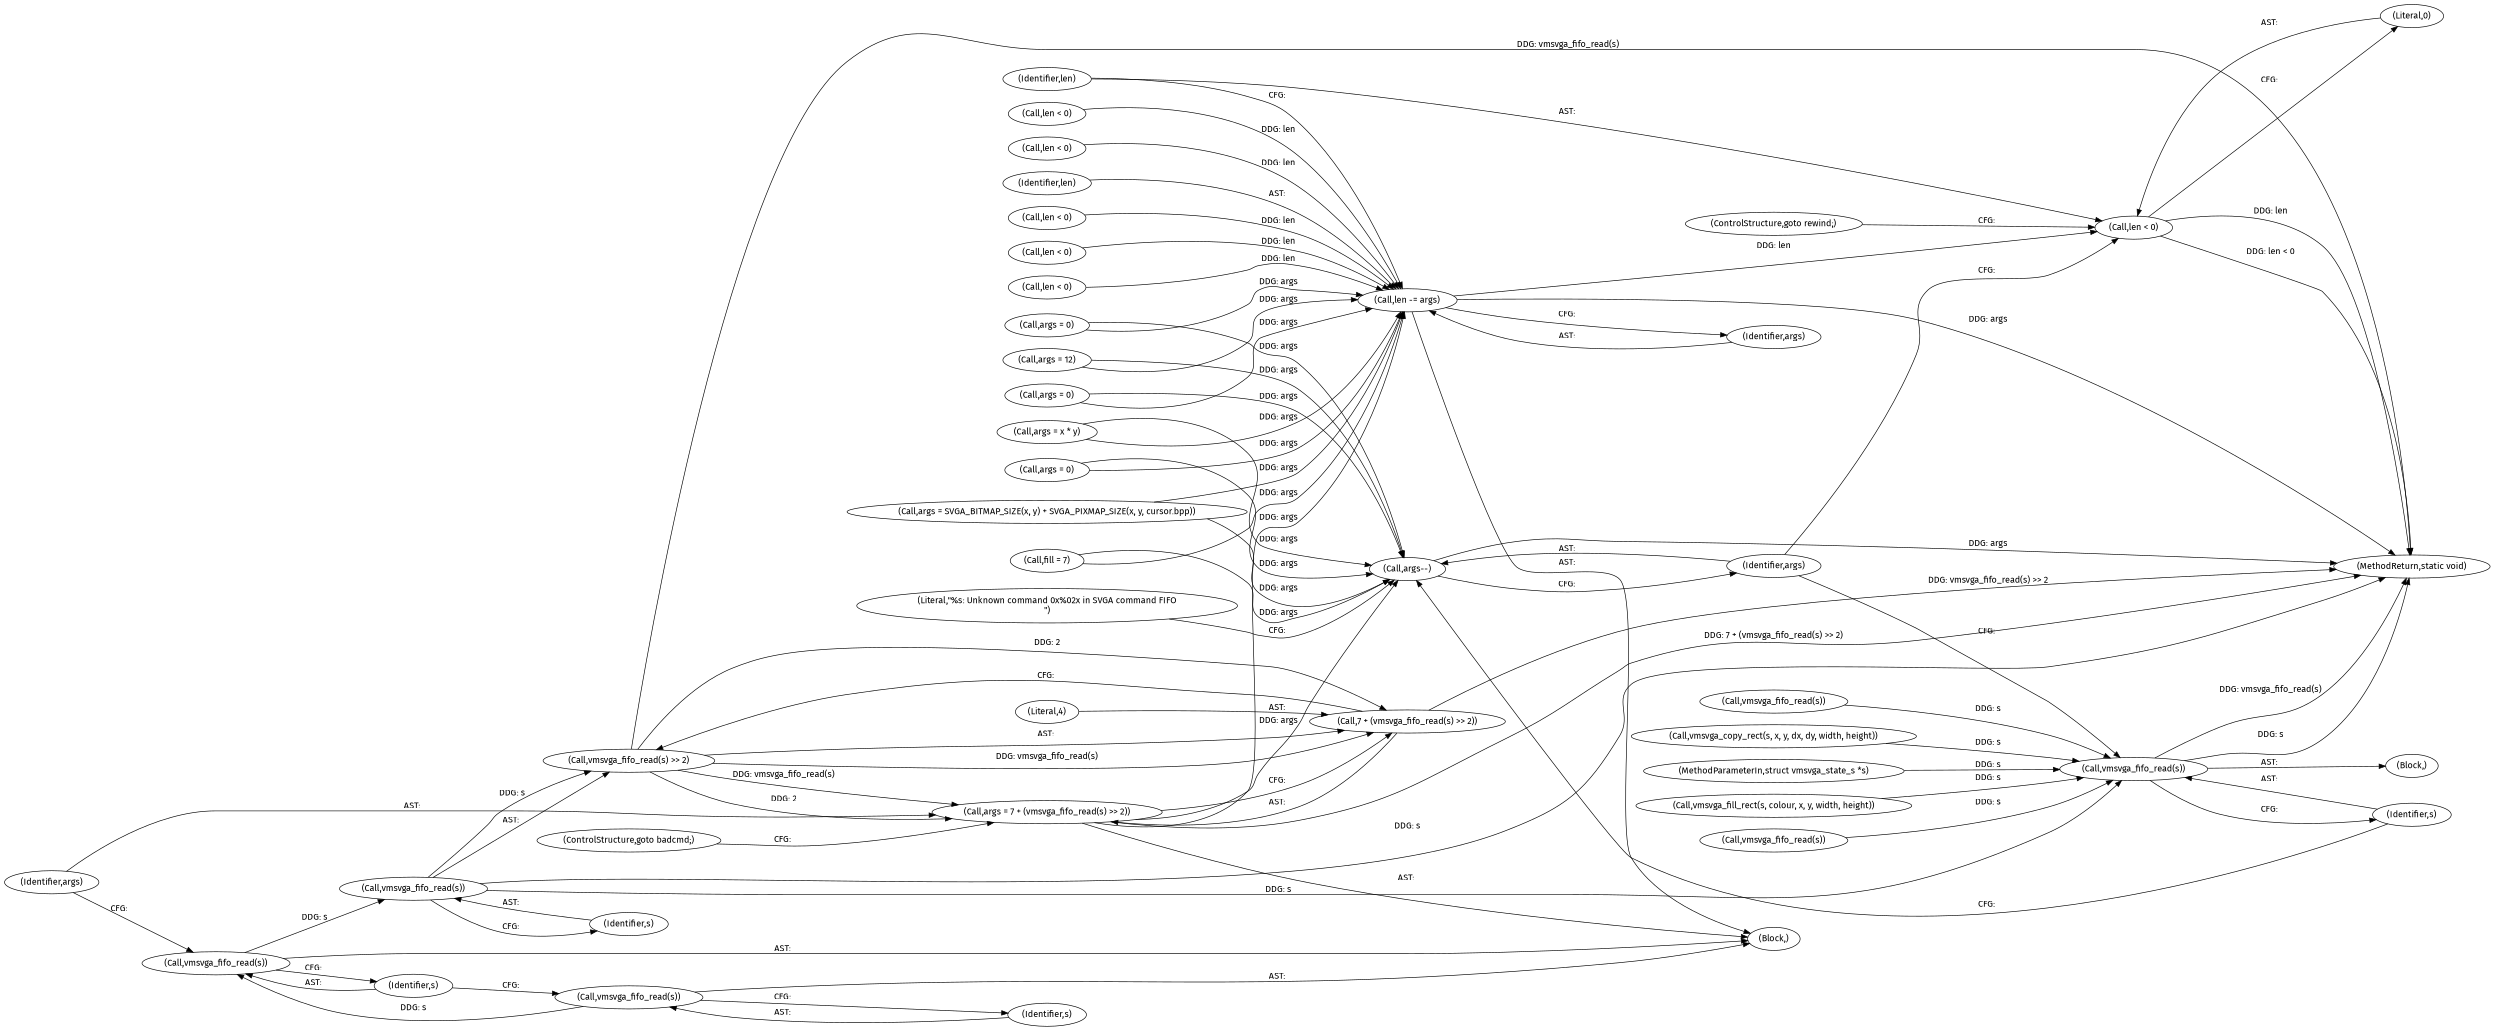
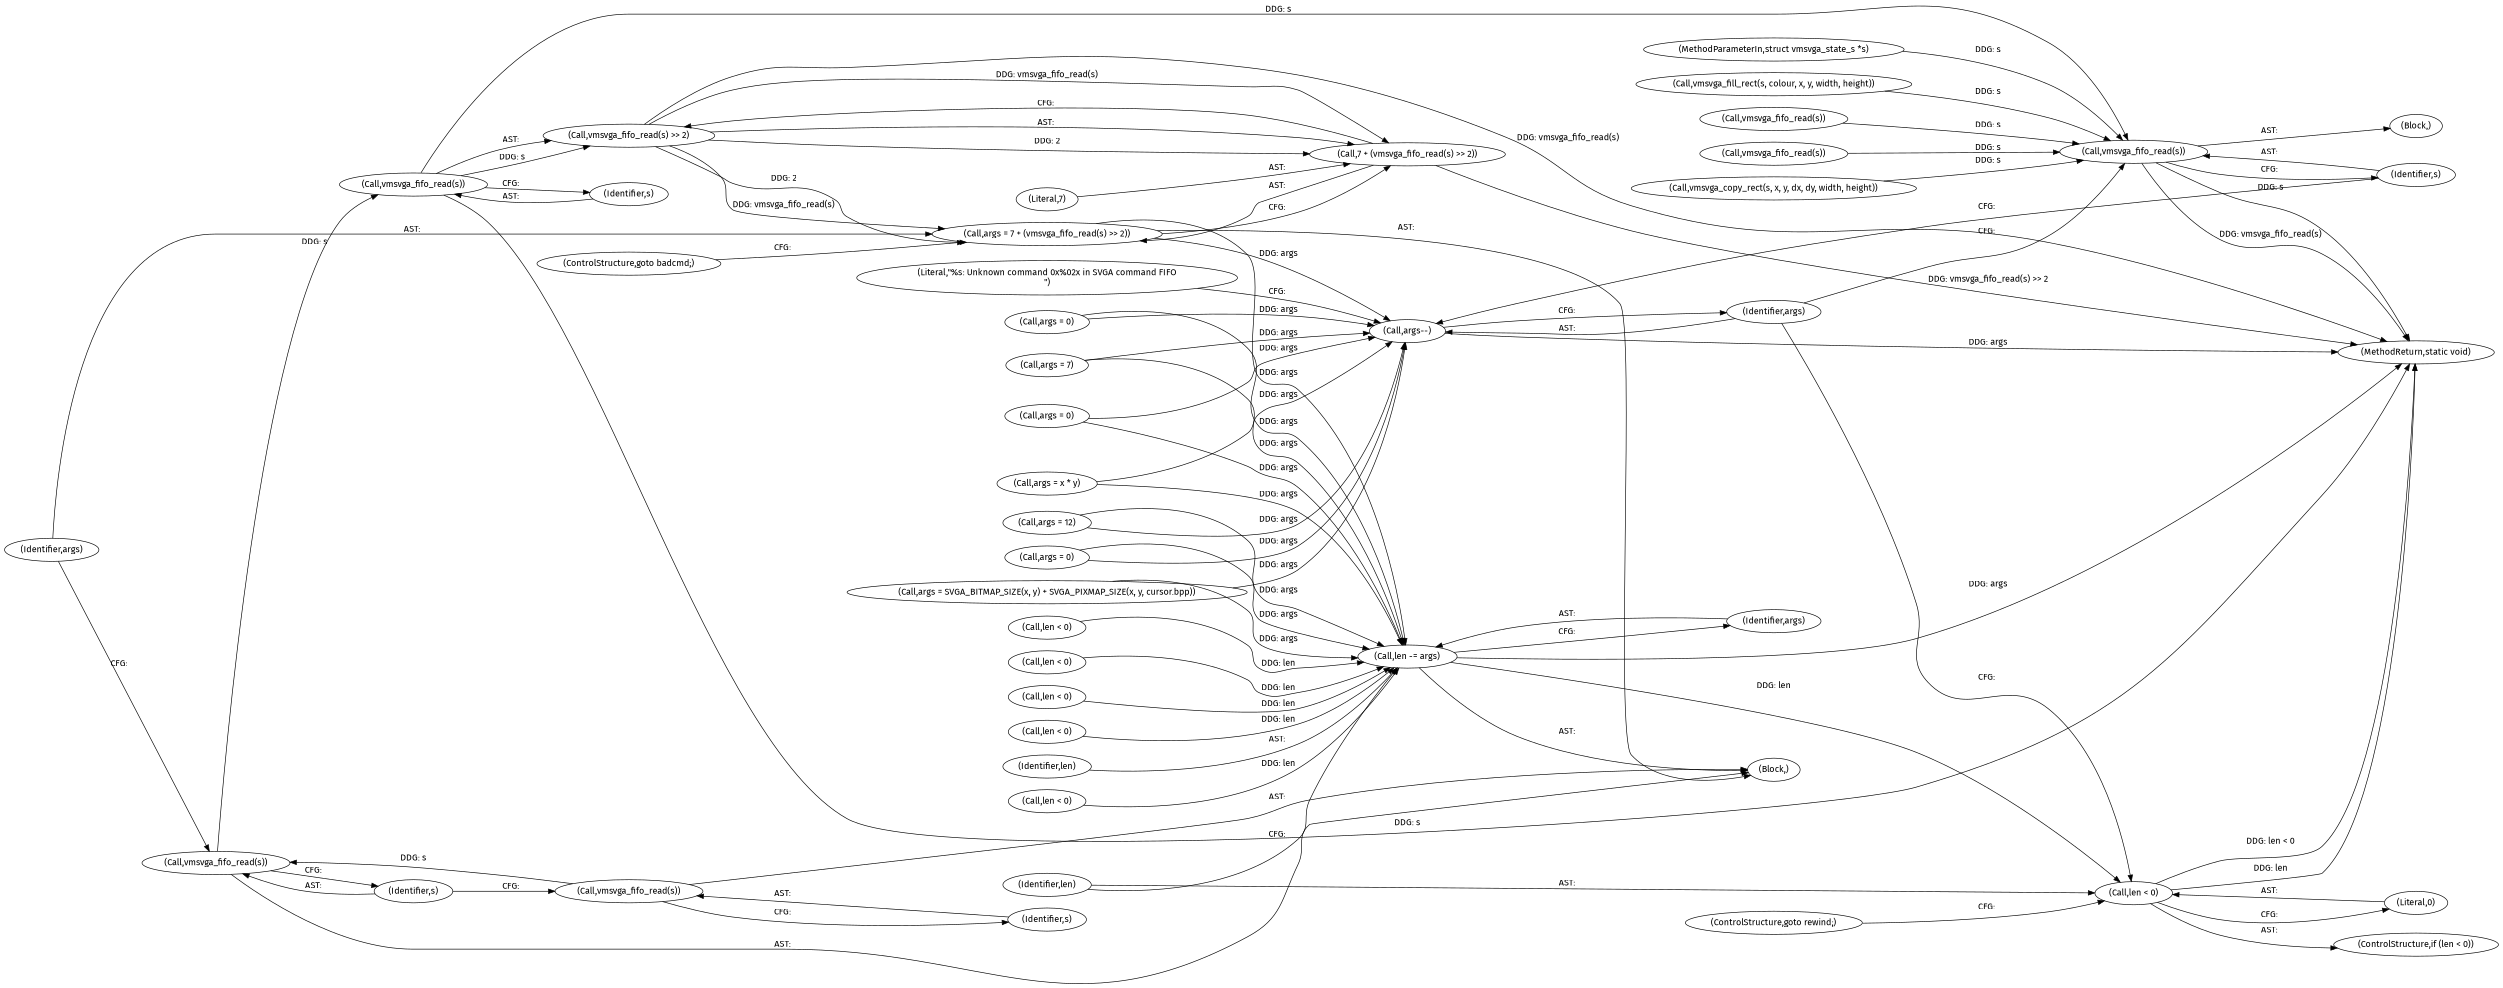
node "(Call,fill = 7)": label "(Call,fill = 7)" -> "(Call,args = 7)"
edge "(Call,args = 7 + (vmsvga_fifo_read(s) >> 2))" -> "(MethodReturn,static void)": removed, label "DDG: 7 + (vmsvga_fifo_read(s) >> 2)"
node "(Literal,4)": label "(Literal,4)" -> "(Literal,7)"
node "(ControlStructure,if (len < 0))": added
